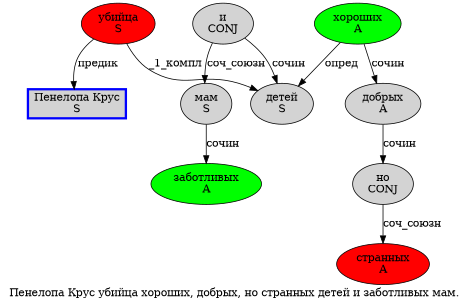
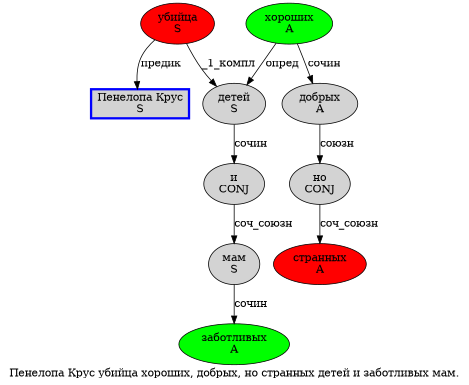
edge "и CONJ" -> "детей S": reversed
edge "добрых A" -> "но CONJ": label "сочин" -> "союзн"
